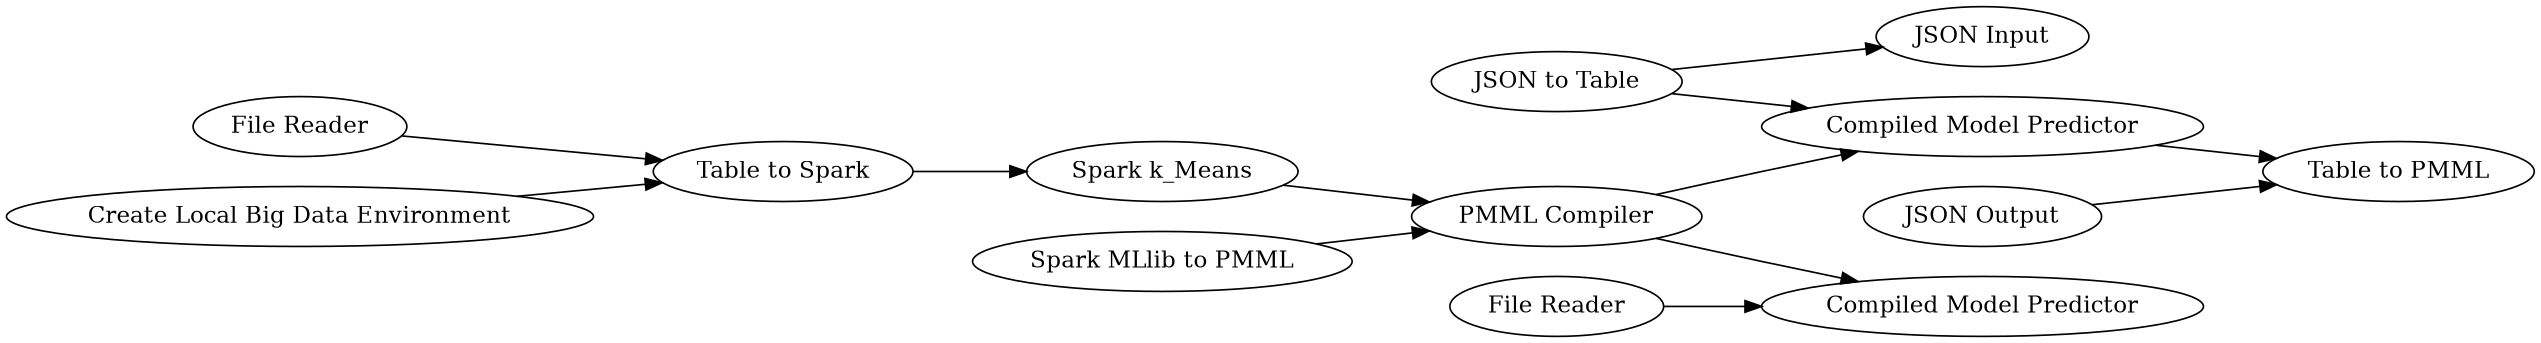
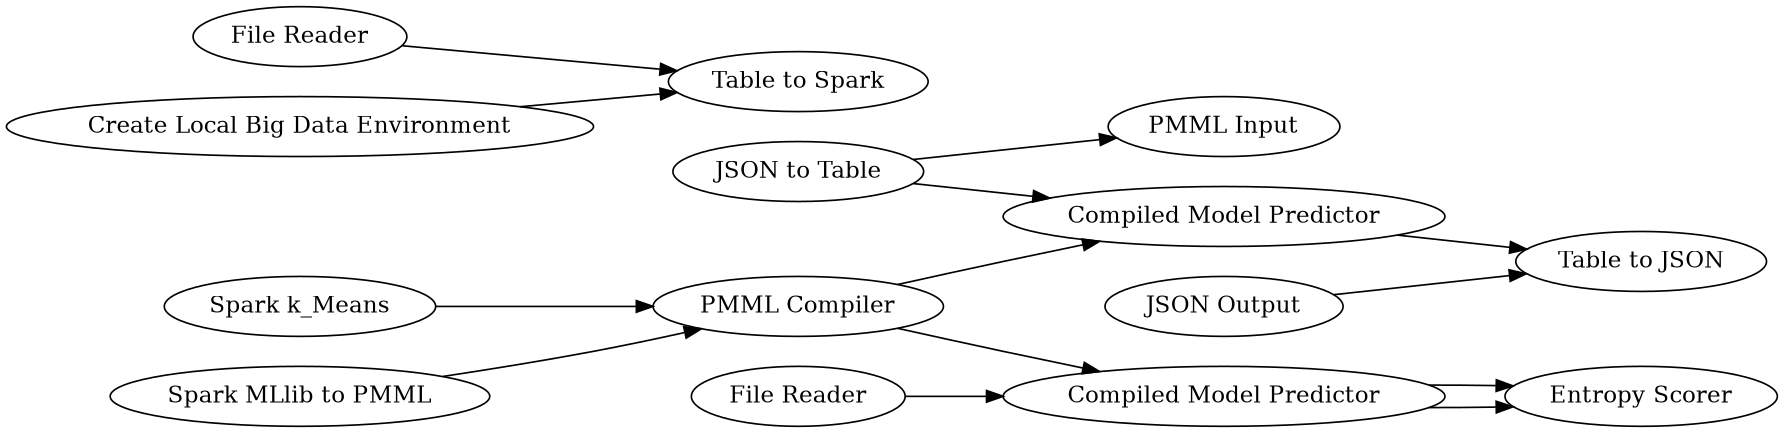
node "JSON Input": label "JSON Input" -> "PMML Input"
edge "Table to Spark" -> "Spark k_Means": removed
node "Table to PMML": label "Table to PMML" -> "Table to JSON"
node "Entropy Scorer": added
